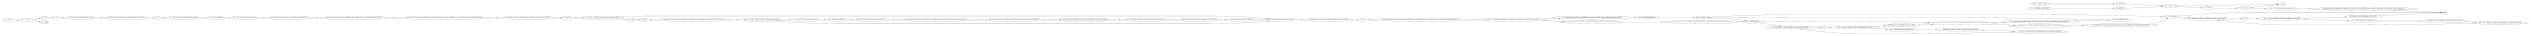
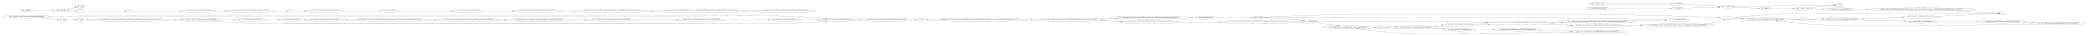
node "$i1 = lengthof r0": removed
